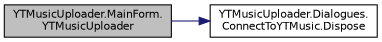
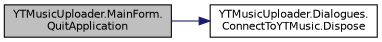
node "YTMusicUploader.MainForm. YTMusicUploader": label "YTMusicUploader.MainForm. YTMusicUploader" -> "YTMusicUploader.MainForm. QuitApplication"
